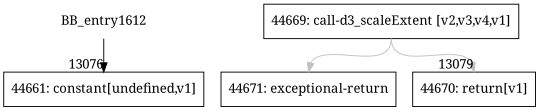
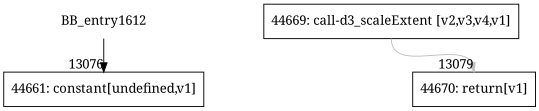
node "44671: exceptional-return": removed
